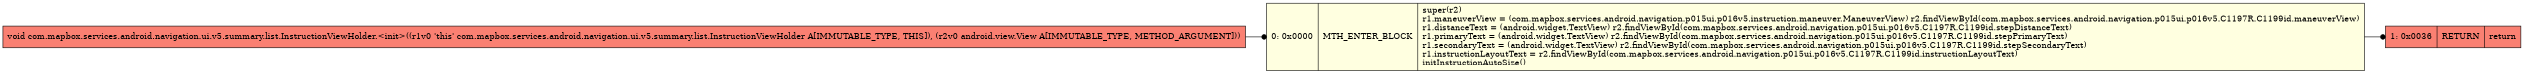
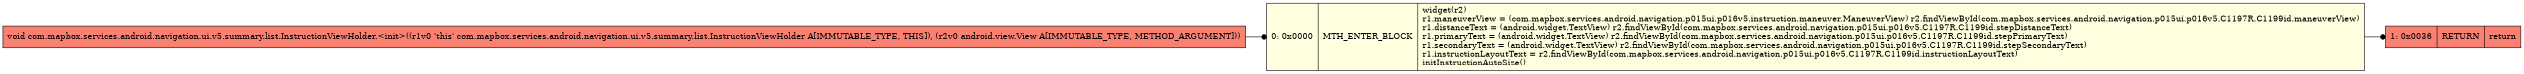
node "0: 0x0000": text "super(r2)" -> "widget(r2)"
